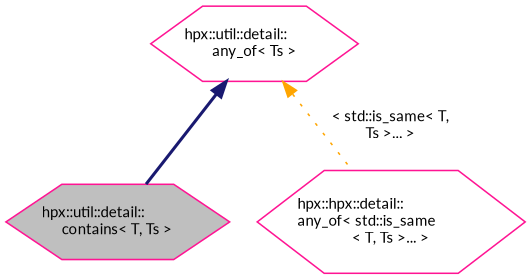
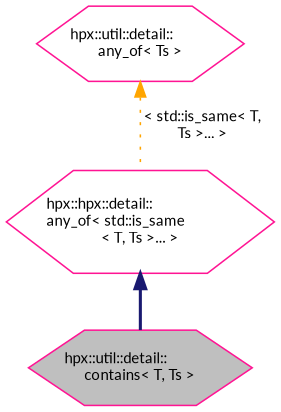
edge "hpx::util::detail:: contains< T, Ts >" -> "hpx::util::detail:: any_of< Ts >": now "hpx::util::detail:: contains< T, Ts >" -> "hpx::hpx::detail:: any_of< std::is_same < T, Ts >... >"
